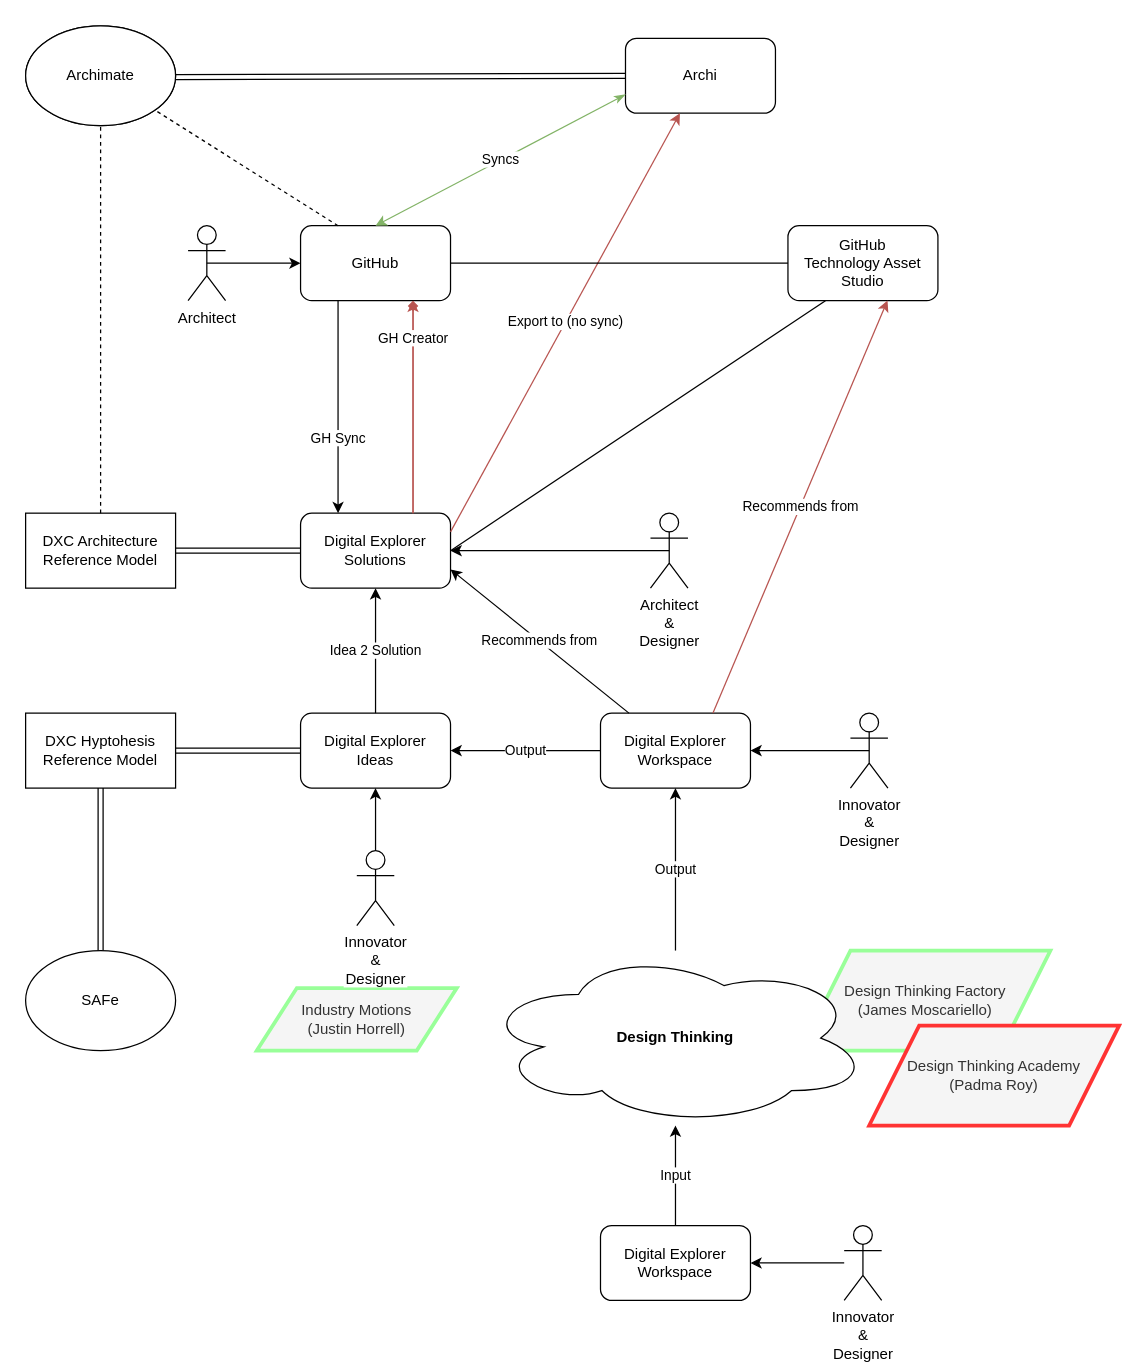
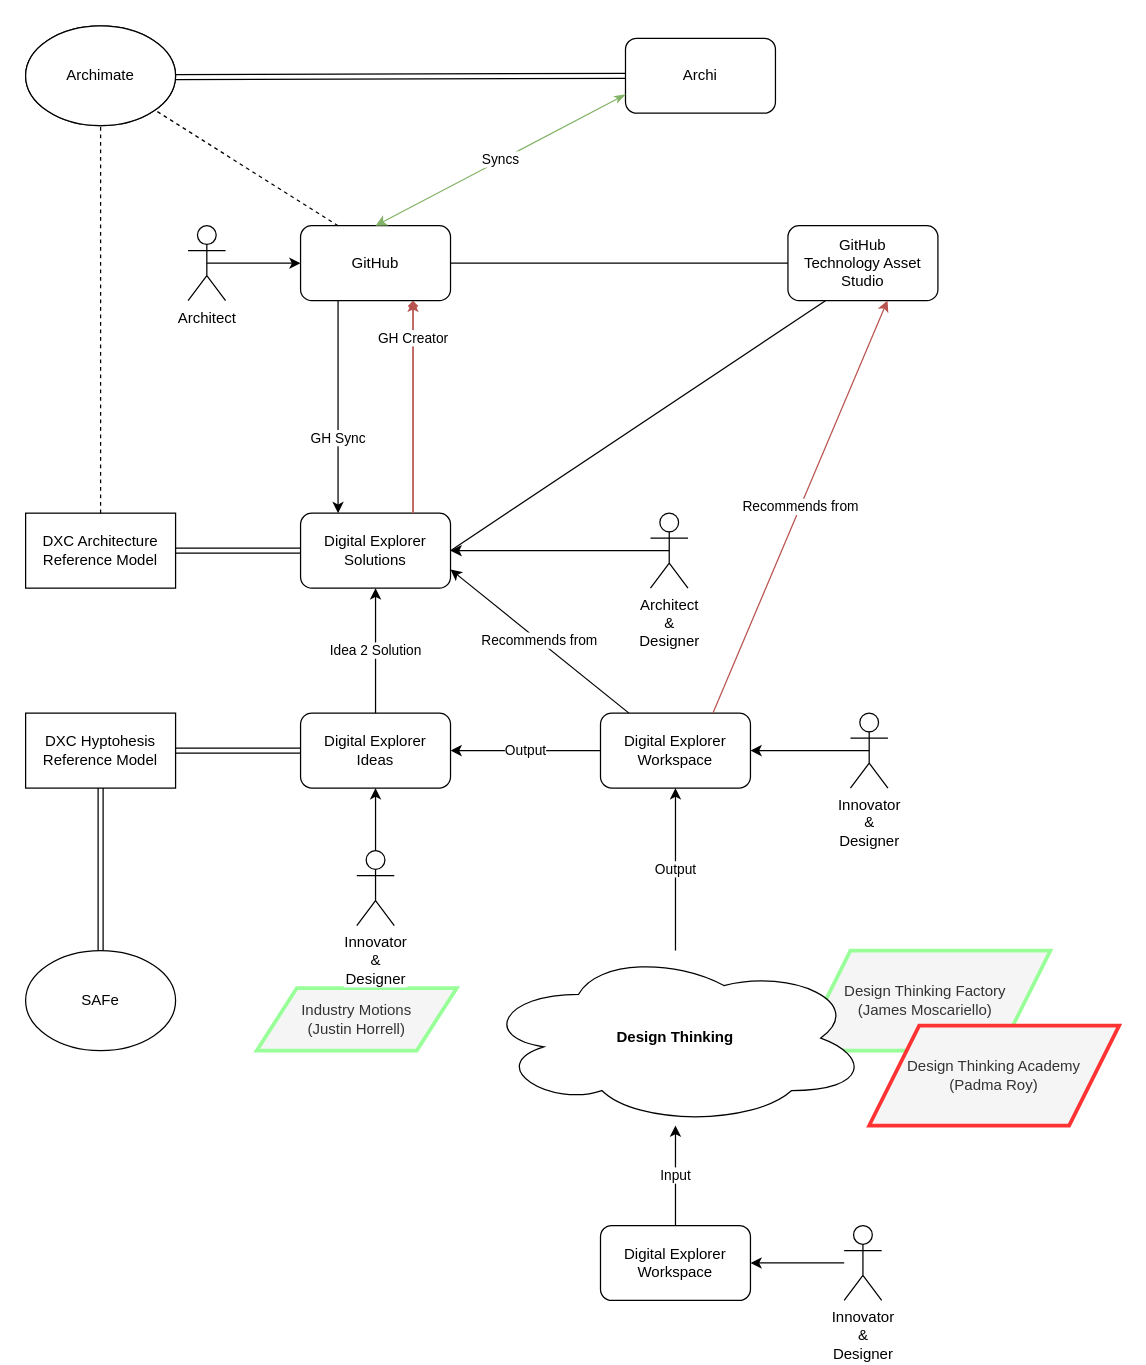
edge "Digital Explorer Solutions" -> "Archi": removed, label "Export to (no sync)"
